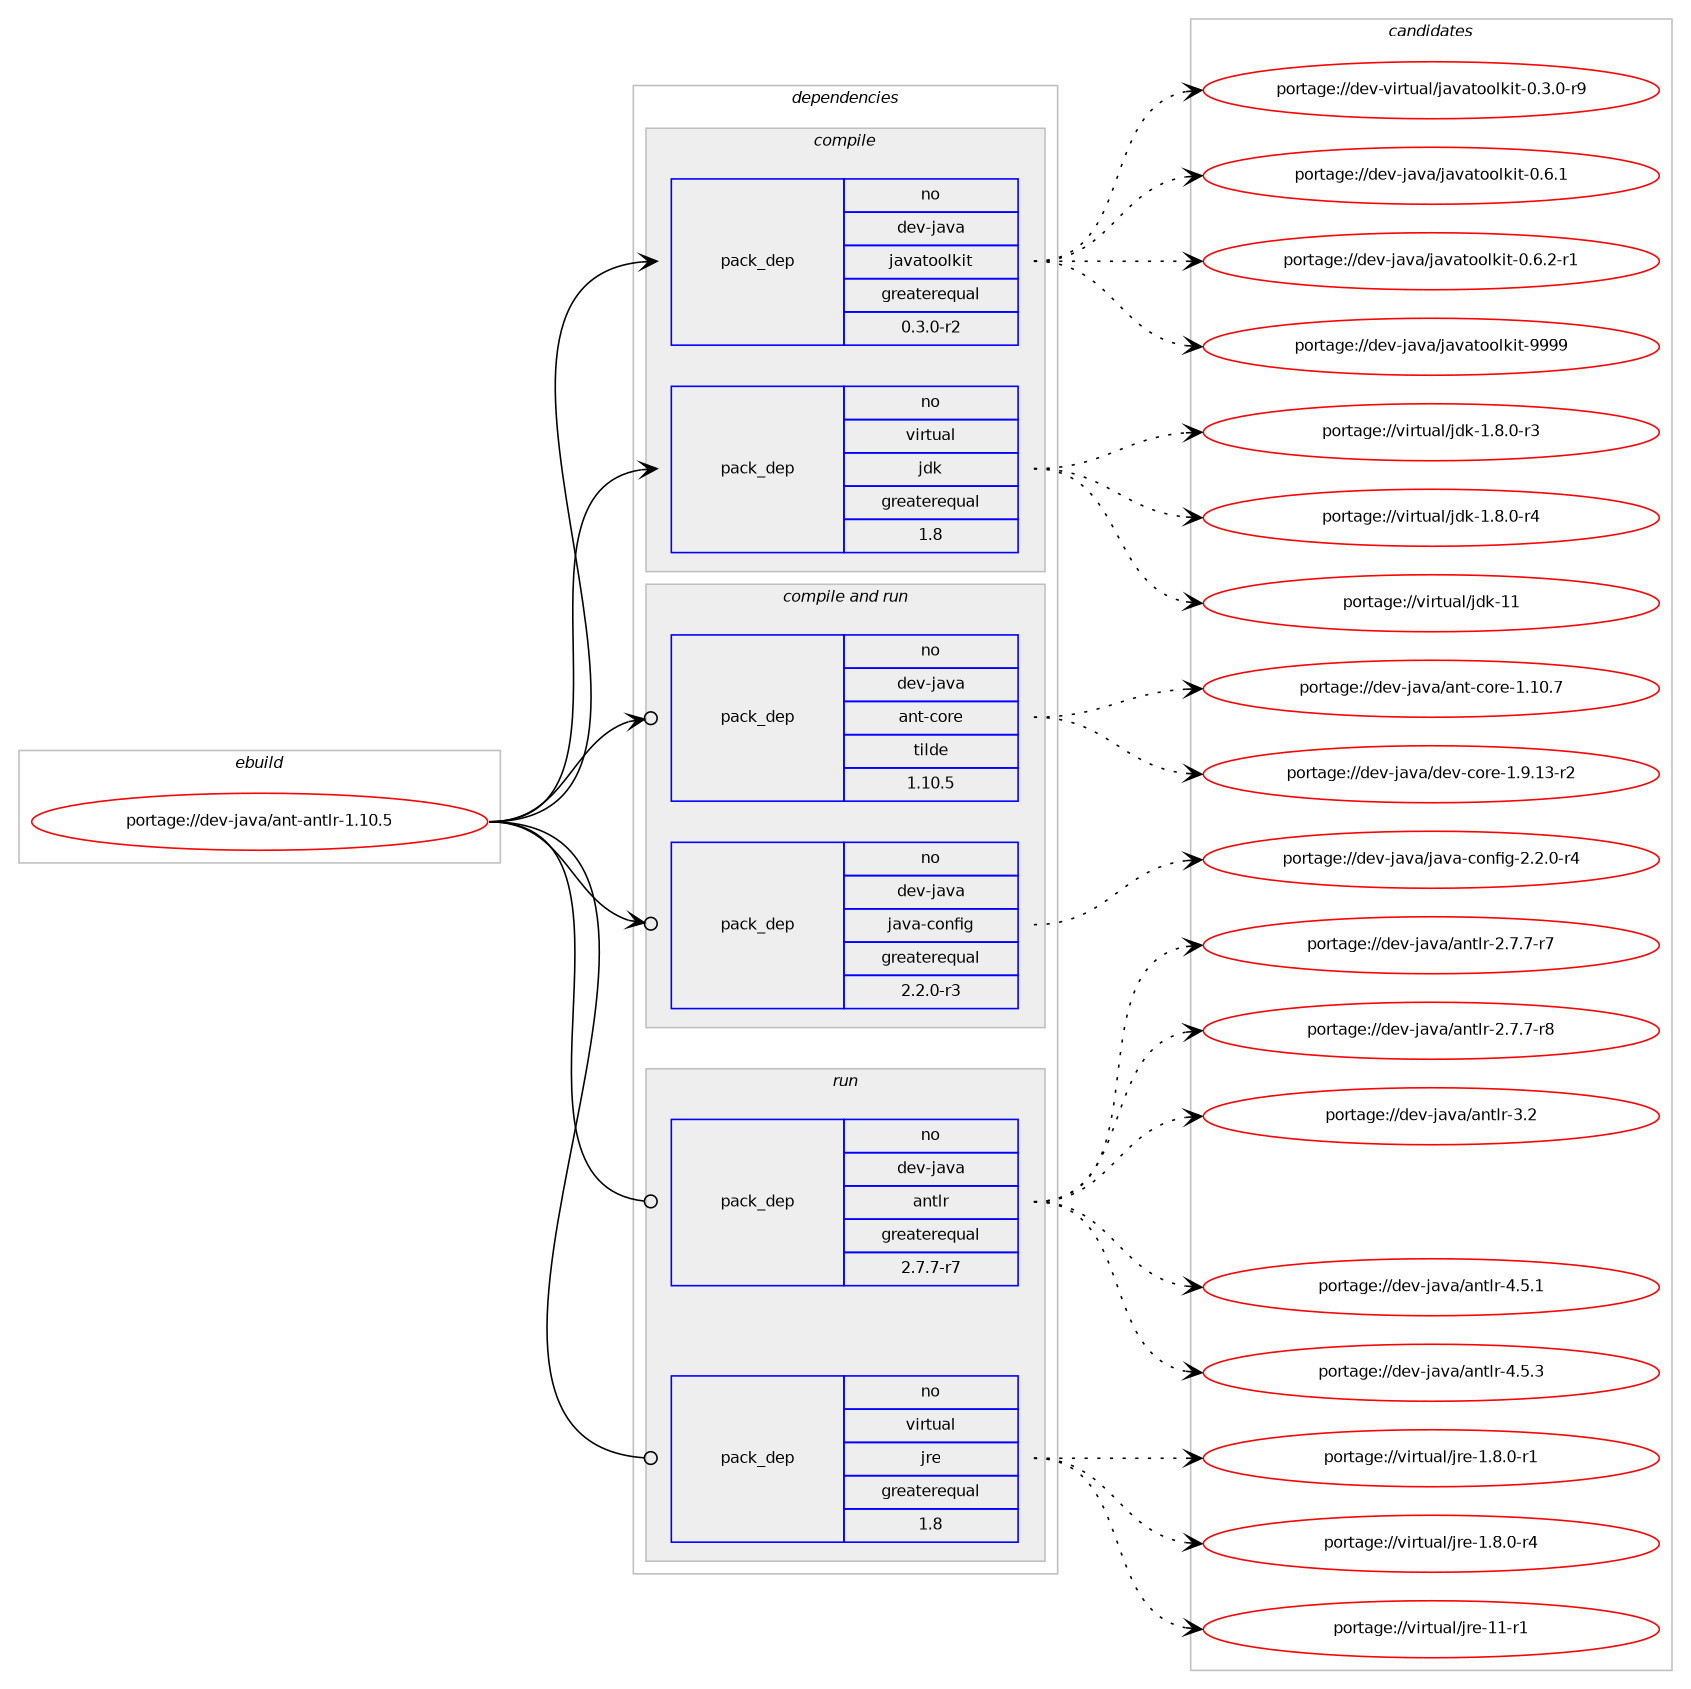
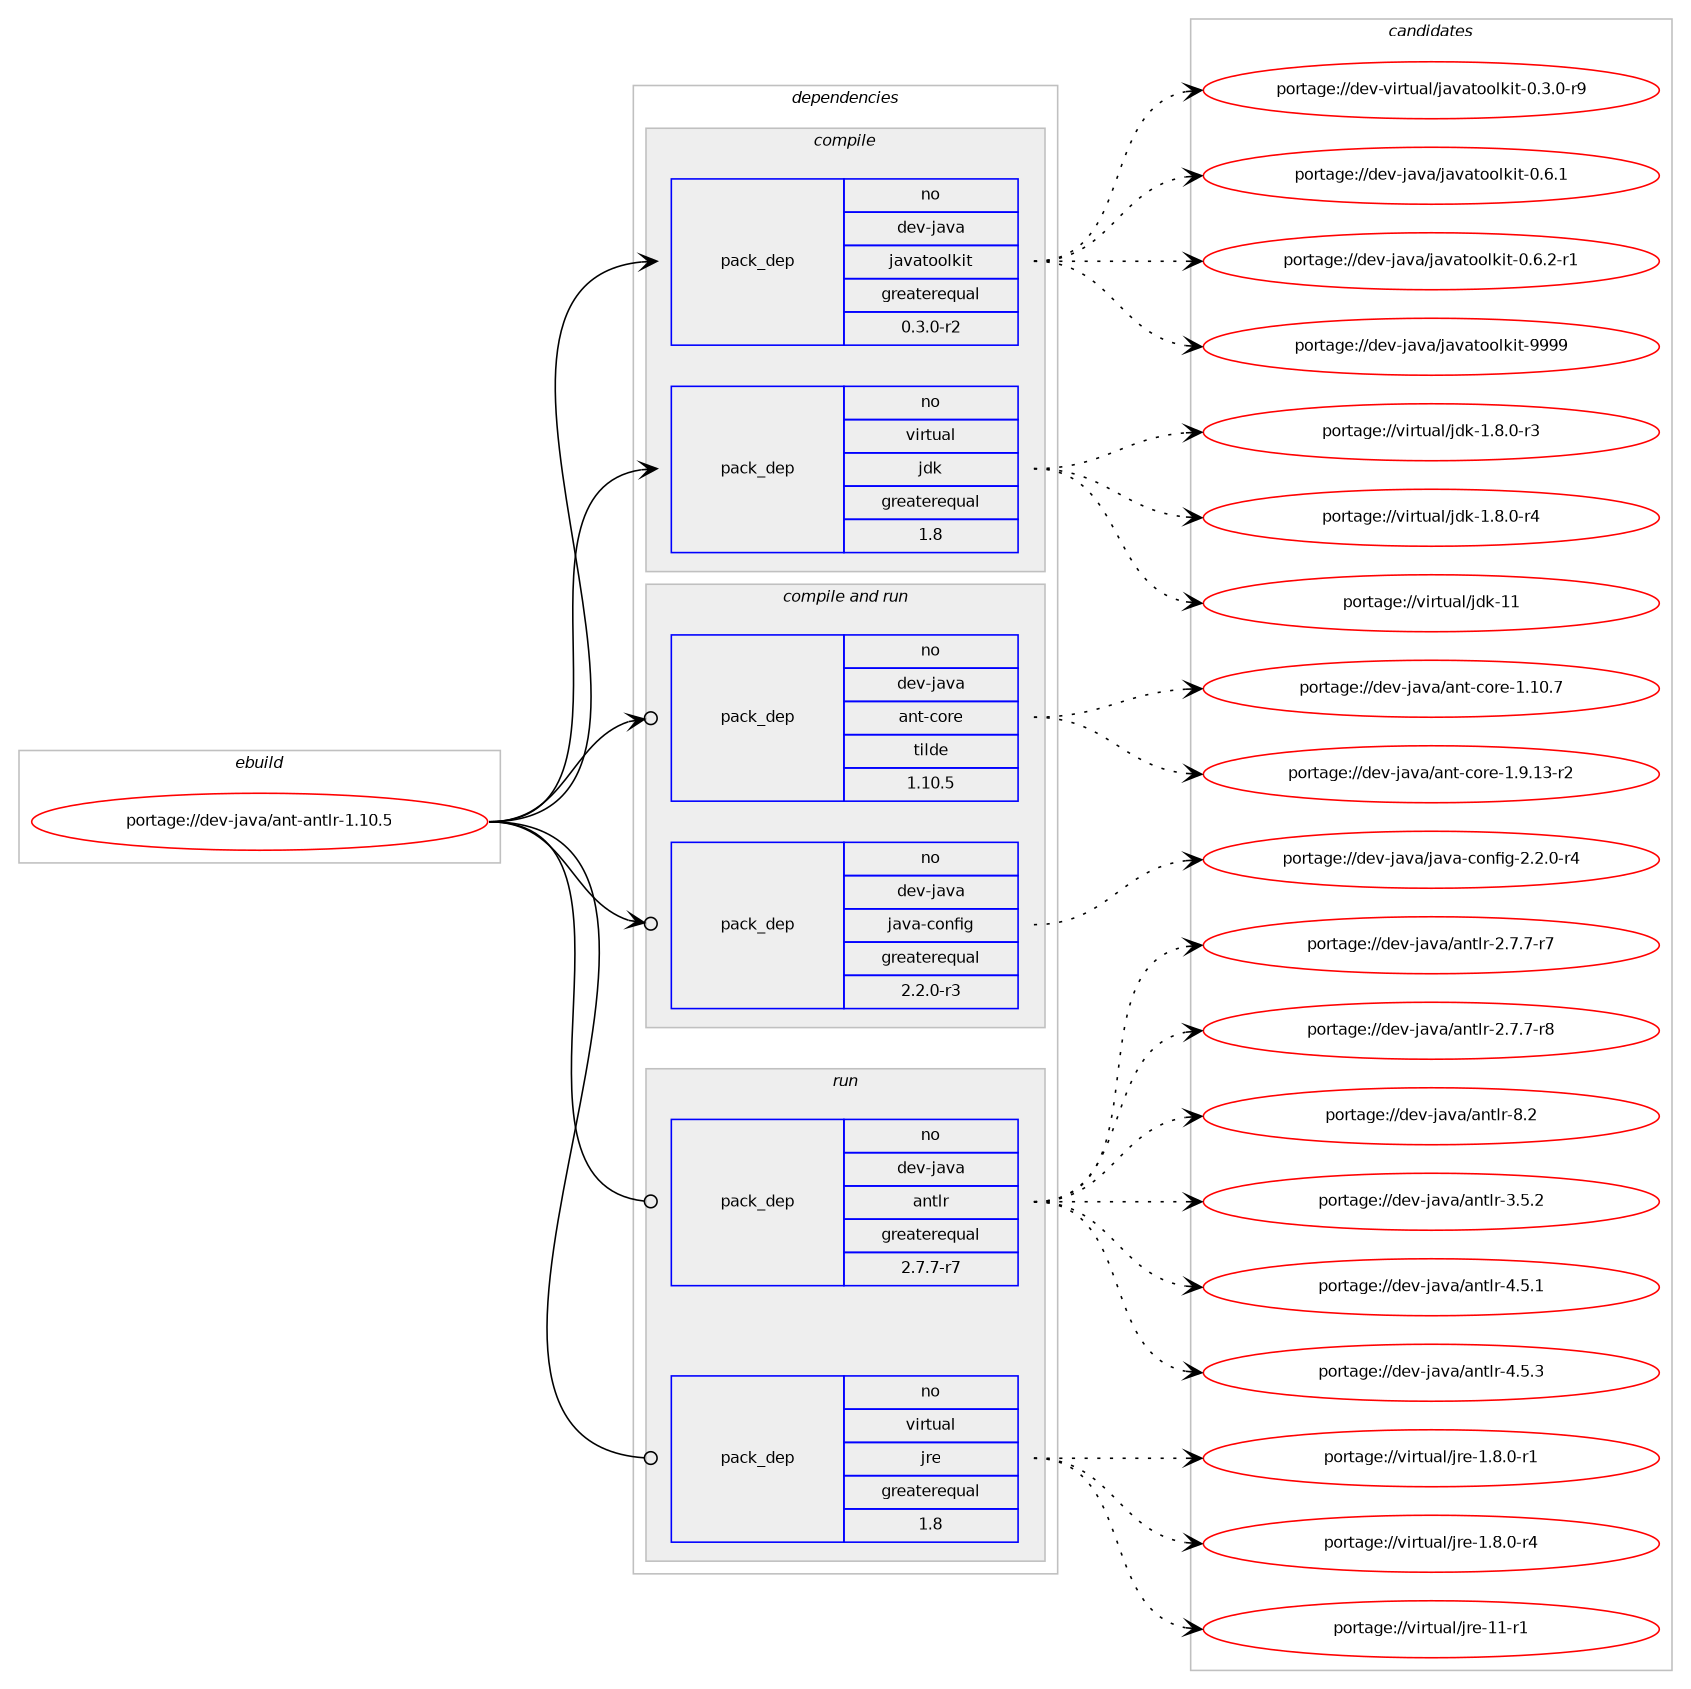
node "portage://dev-java/dev-core-1.9.13-r2": label "portage://dev-java/dev-core-1.9.13-r2" -> "portage://dev-java/ant-core-1.9.13-r2"
node "portage://dev-java/antlr-3.2": label "portage://dev-java/antlr-3.2" -> "portage://dev-java/antlr-8.2"
node "portage://dev-java/antlr-3.5.2": added
